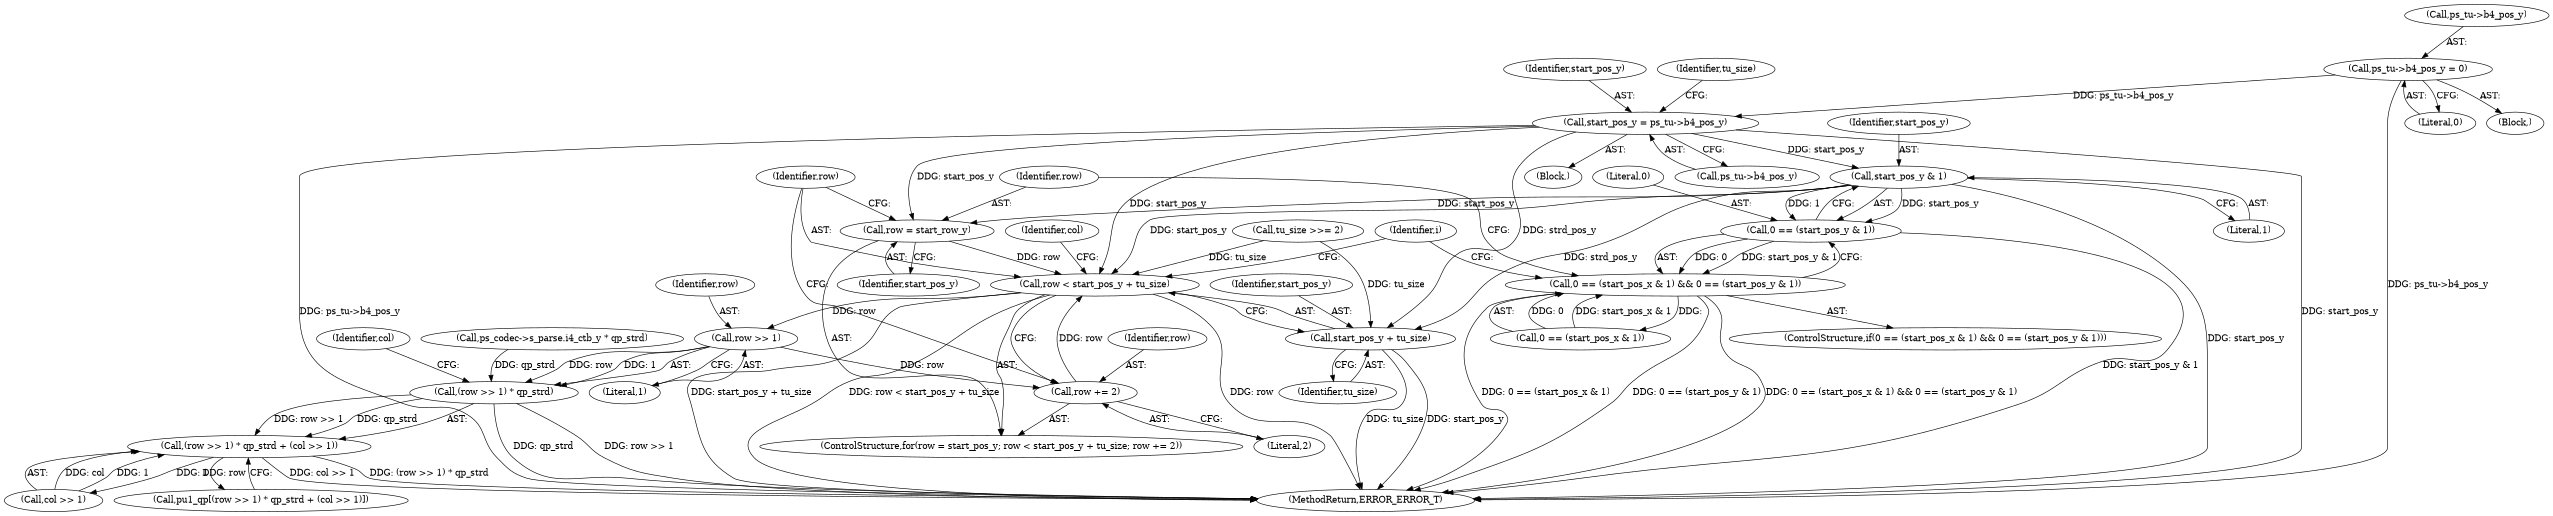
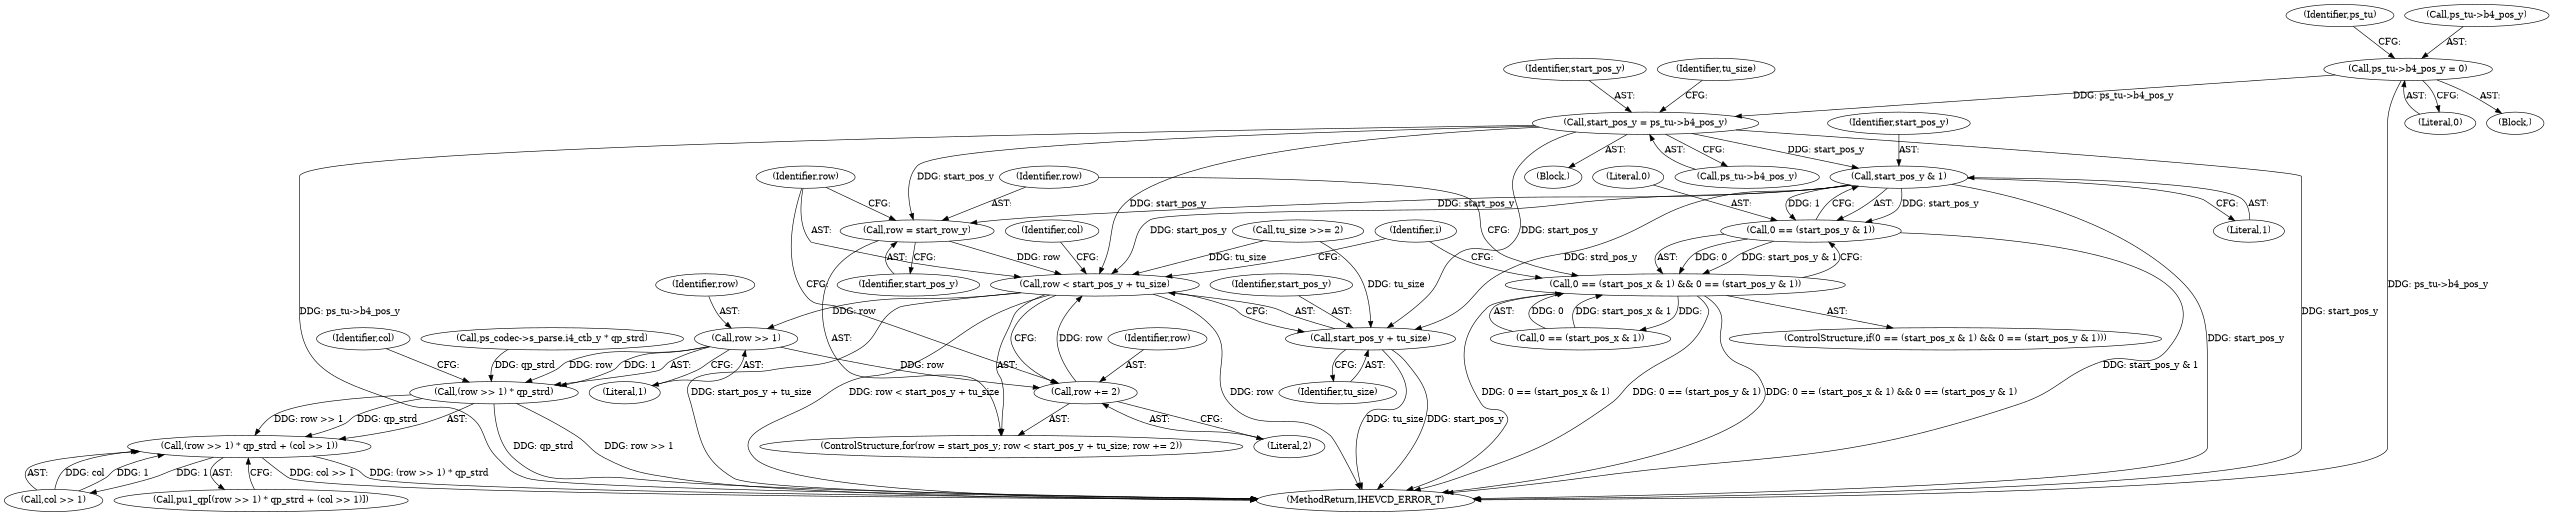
node "(Identifier,ps_tu)": added
edge "(Call,start_pos_y = ps_tu->b4_pos_y)" -> "(Call,start_pos_y + tu_size)": label "DDG: strd_pos_y" -> "DDG: start_pos_y"
edge "(Call,(row >> 1) * qp_strd + (col >> 1))" -> "(Call,pu1_qp[(row >> 1) * qp_strd + (col >> 1)])": label "DDG: row" -> "AST: "
node "(MethodReturn,ERROR_ERROR_T)": label "(MethodReturn,ERROR_ERROR_T)" -> "(MethodReturn,IHEVCD_ERROR_T)"
